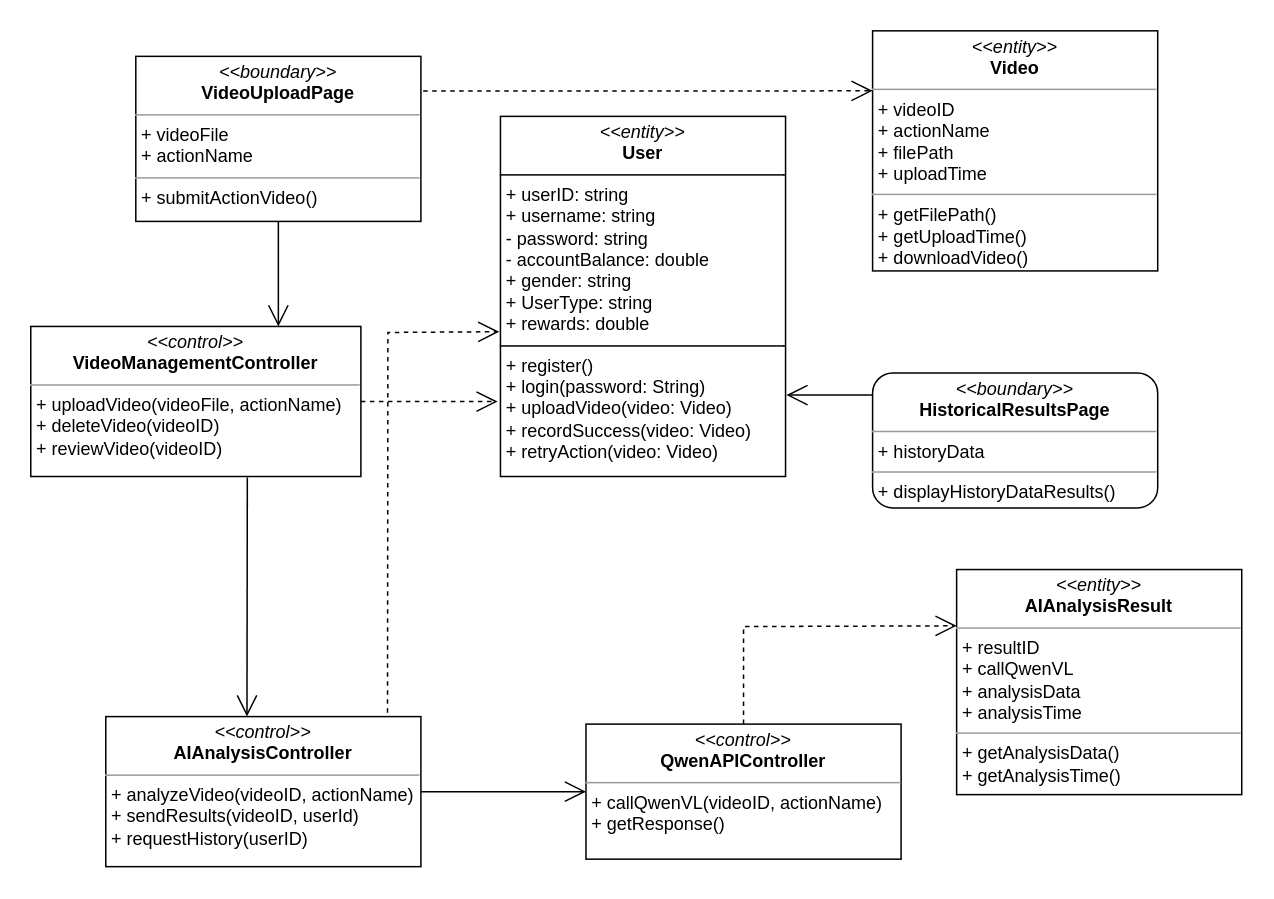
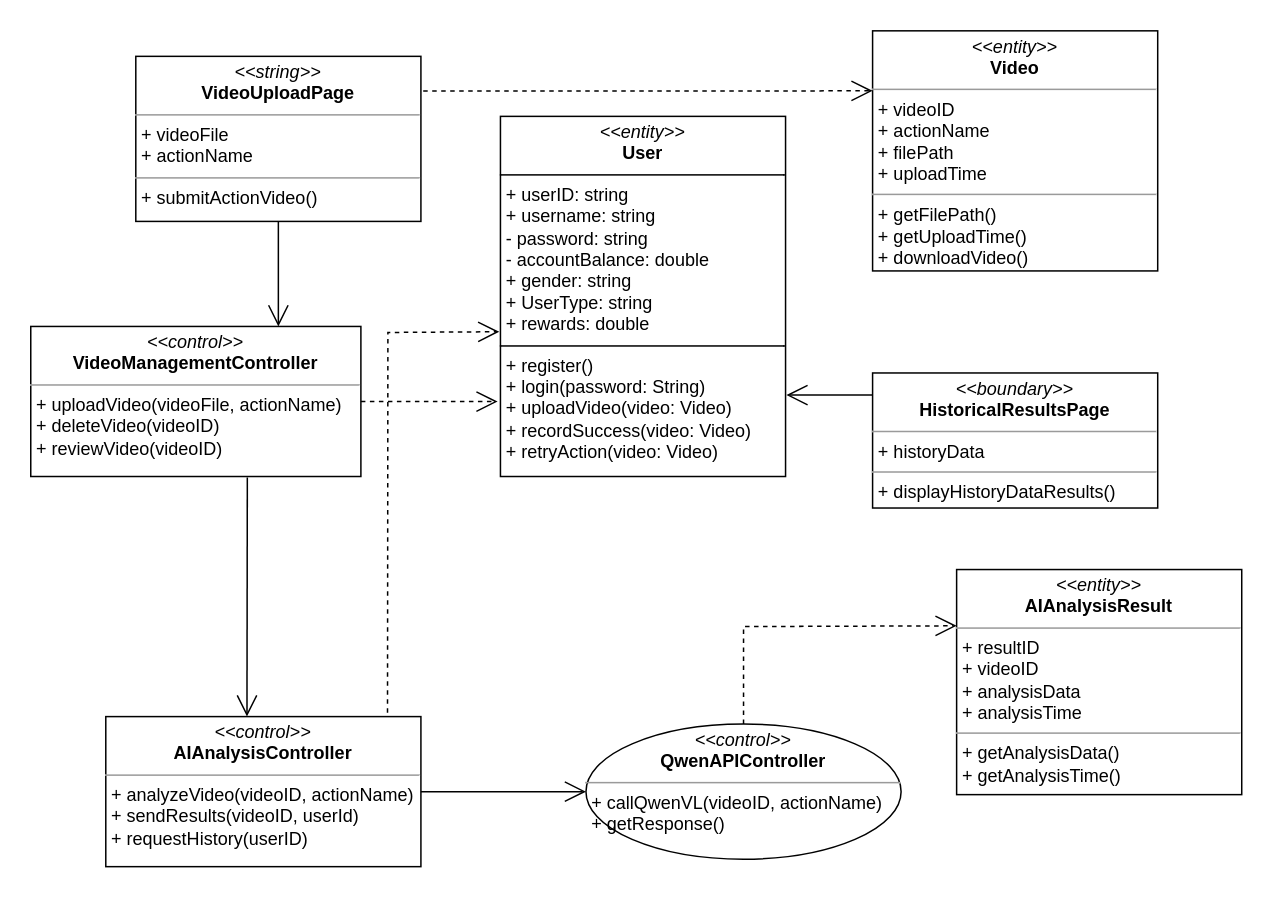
node "<<boundary>> VideoUploadPage + videoFile + actionName + submitActionVideo()": label "<<boundary>> VideoUploadPage + videoFile + actionName + submitActionVideo()" -> "<<string>> VideoUploadPage + videoFile + actionName + submitActionVideo()"
node "<<boundary>> HistoricalResultsPage + historyData + displayHistoryDataResults()": shape rounded rectangle -> rectangle
node "<<entity>> AIAnalysisResult + resultID + callQwenVL + analysisData + analysisTime + getAnalysisData() + getAnalysisTime()": label "<<entity>> AIAnalysisResult + resultID + callQwenVL + analysisData + analysisTime + getAnalysisData() + getAnalysisTime()" -> "<<entity>> AIAnalysisResult + resultID + videoID + analysisData + analysisTime + getAnalysisData() + getAnalysisTime()"
node "<<control>> QwenAPIController + callQwenVL(videoID, actionName) + getResponse()": shape rectangle -> ellipse
